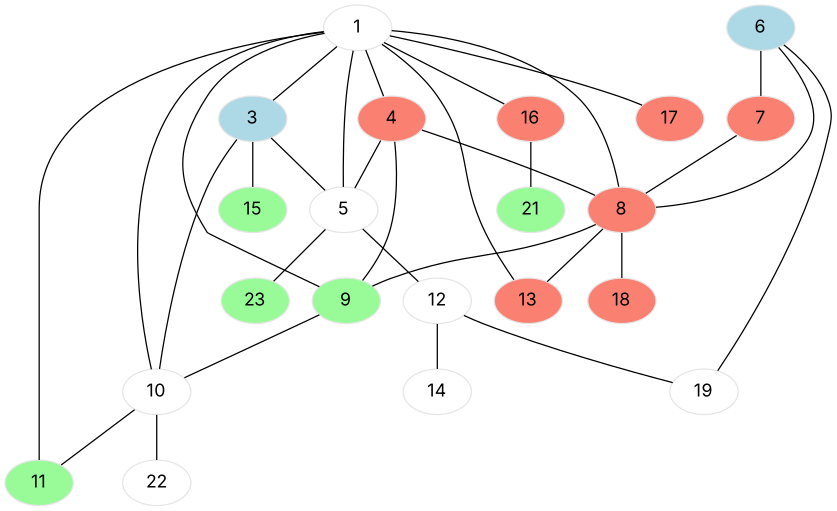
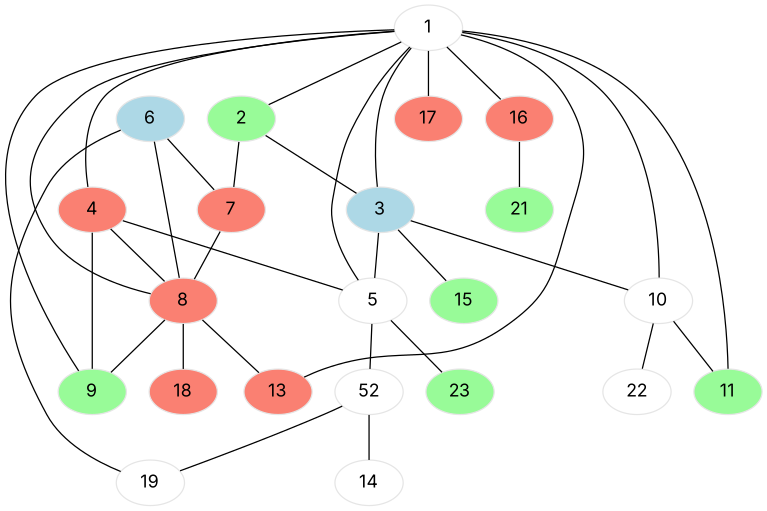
node "2": added
node "12": label "12" -> "52"
edge "9" -- "10": removed
